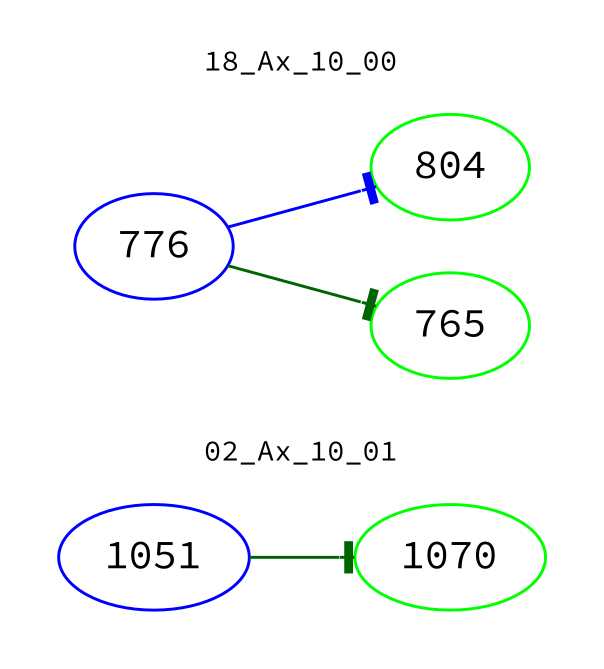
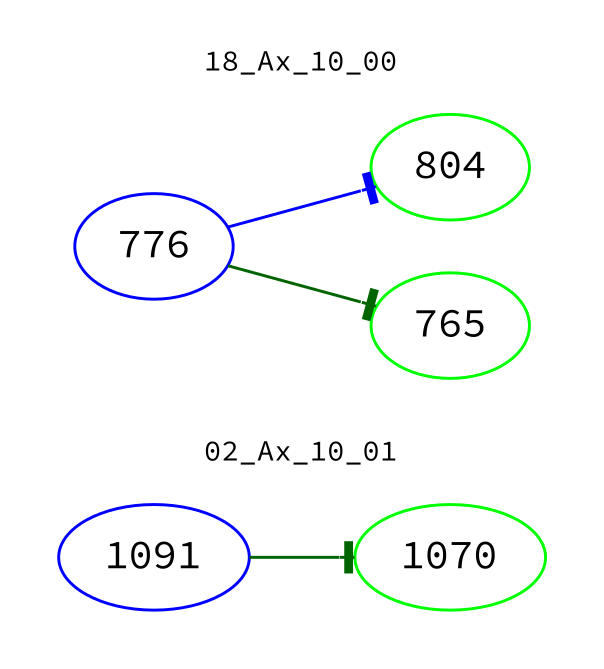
node "1051": label "1051" -> "1091"
